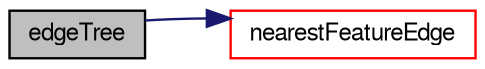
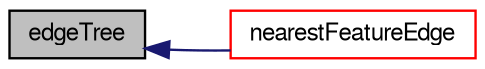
edge "edgeTree" -> "nearestFeatureEdge": reversed
